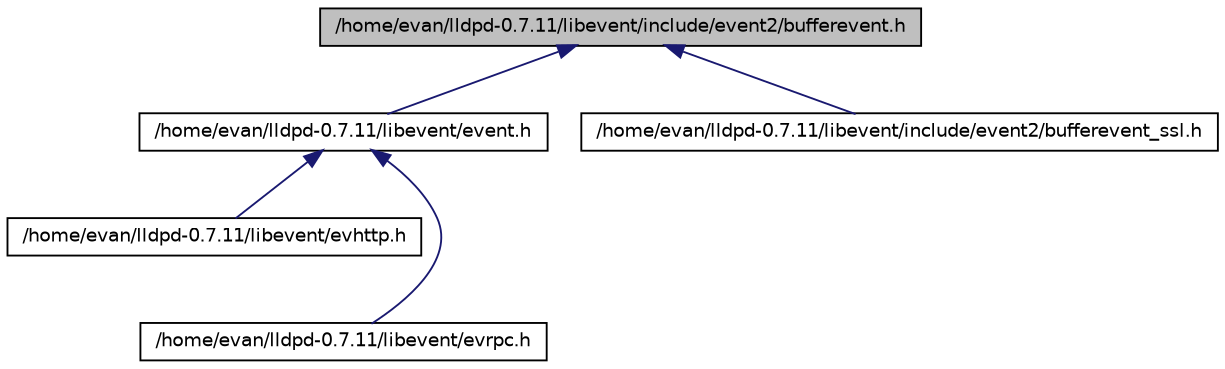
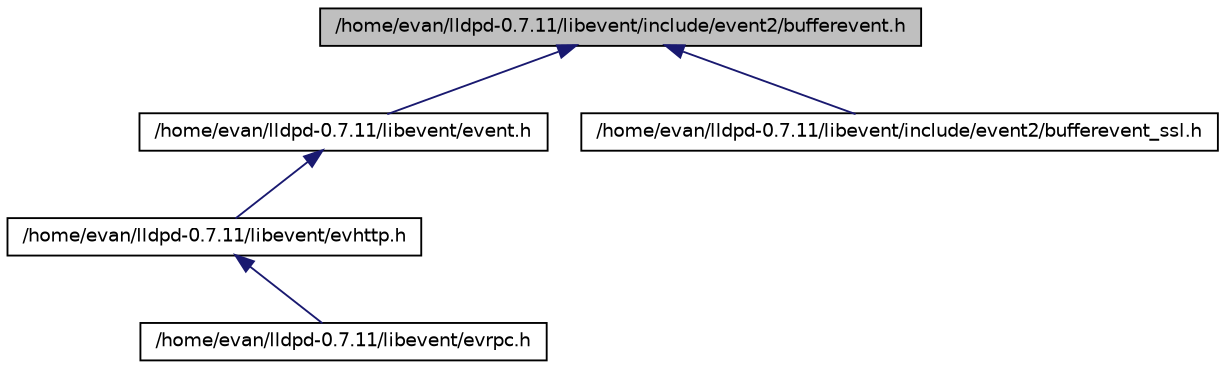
edge "/home/evan/lldpd-0.7.11/libevent/evrpc.h" -> "/home/evan/lldpd-0.7.11/libevent/event.h": now "/home/evan/lldpd-0.7.11/libevent/evrpc.h" -> "/home/evan/lldpd-0.7.11/libevent/evhttp.h"
